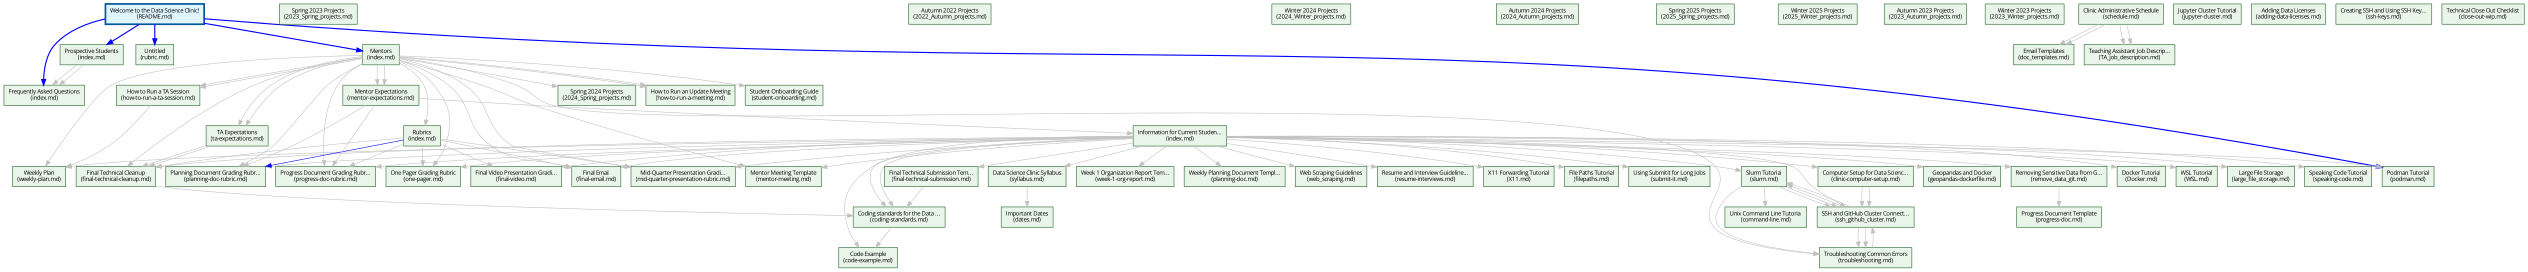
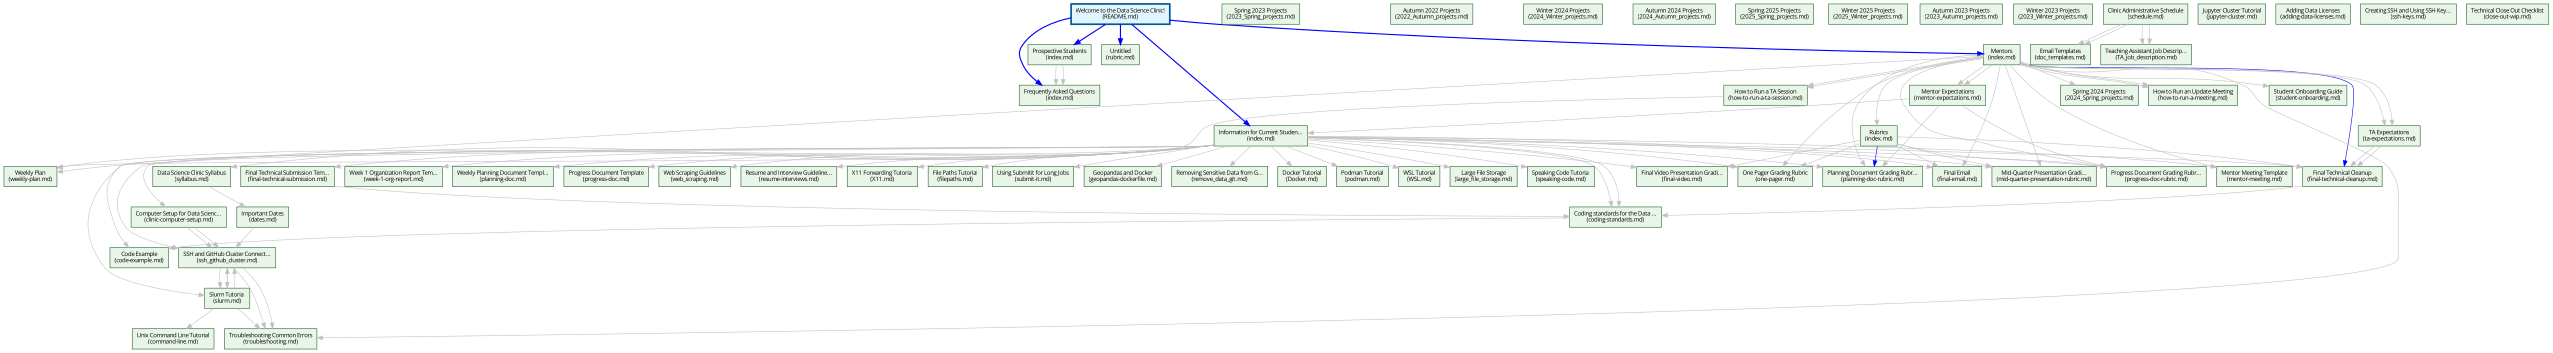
edge "Welcome to the Data Science Clinic! (README.md)" -> "Podman Tutorial (podman.md)": now "Welcome to the Data Science Clinic! (README.md)" -> "Information for Current Studen... (index.md)"
edge "Mentors (index.md)" -> "Final Technical Cleanup (final-technical-cleanup.md)": color gray -> blue
edge "Removing Sensitive Data from G... (remove_data_git.md)" -> "Progress Document Template (progress-doc.md)": now "Information for Current Studen... (index.md)" -> "Progress Document Template (progress-doc.md)"
edge "Troubleshooting Common Errors (troubleshooting.md)" -> "SSH and GitHub Cluster Connect... (ssh_github_cluster.md)": now "Important Dates (dates.md)" -> "SSH and GitHub Cluster Connect... (ssh_github_cluster.md)"
